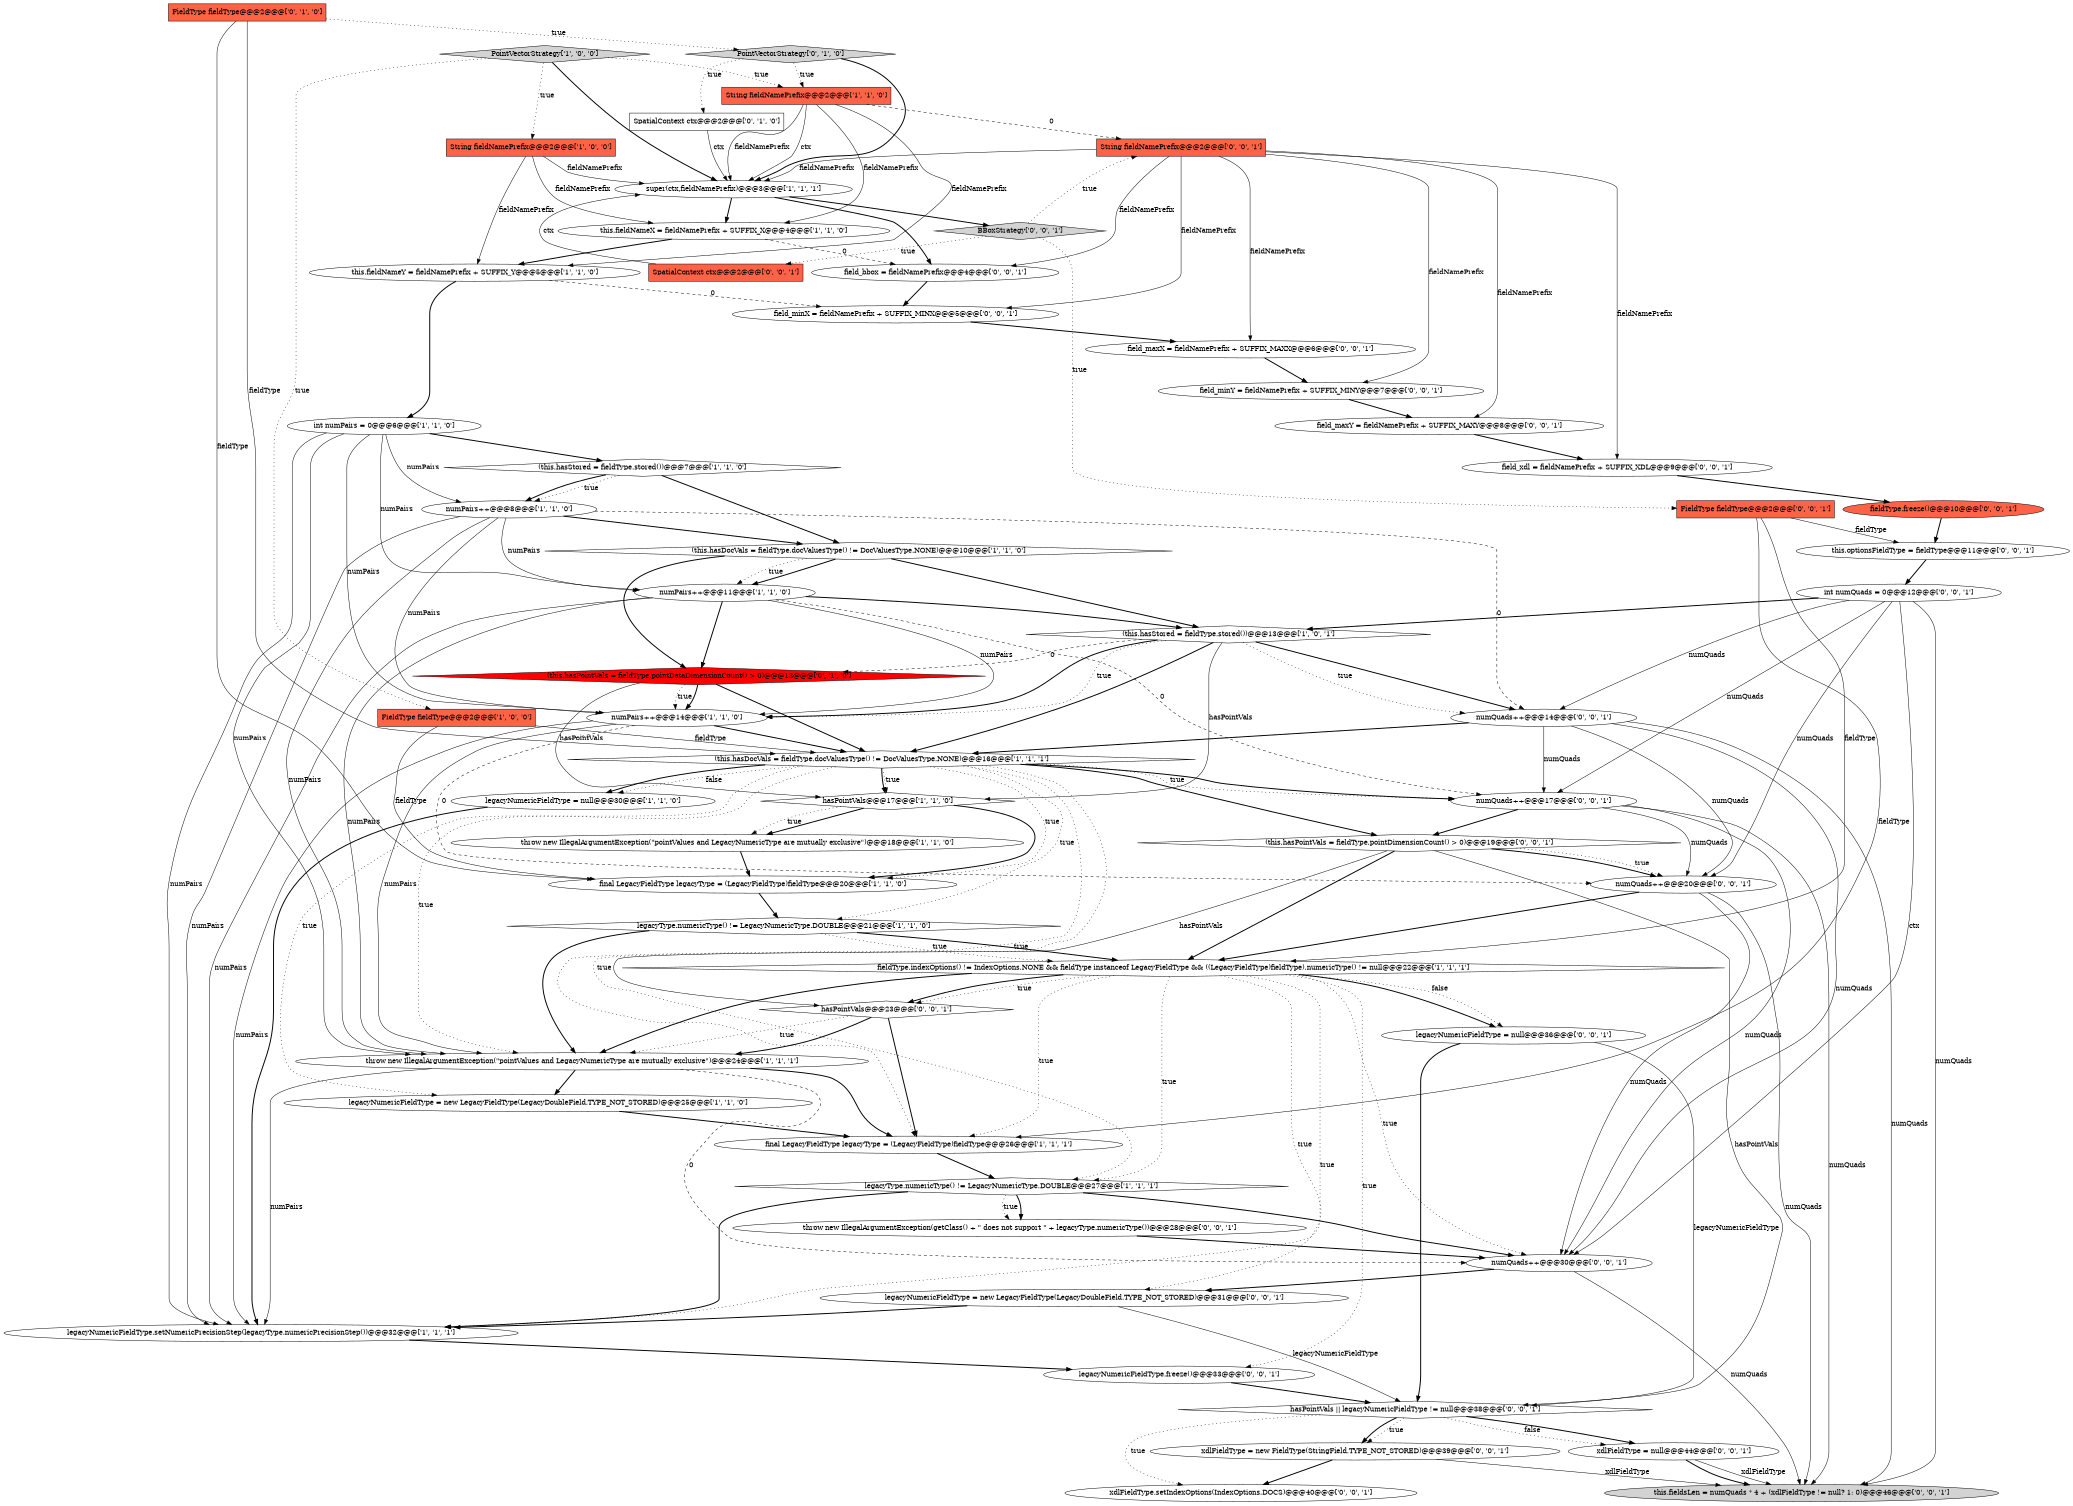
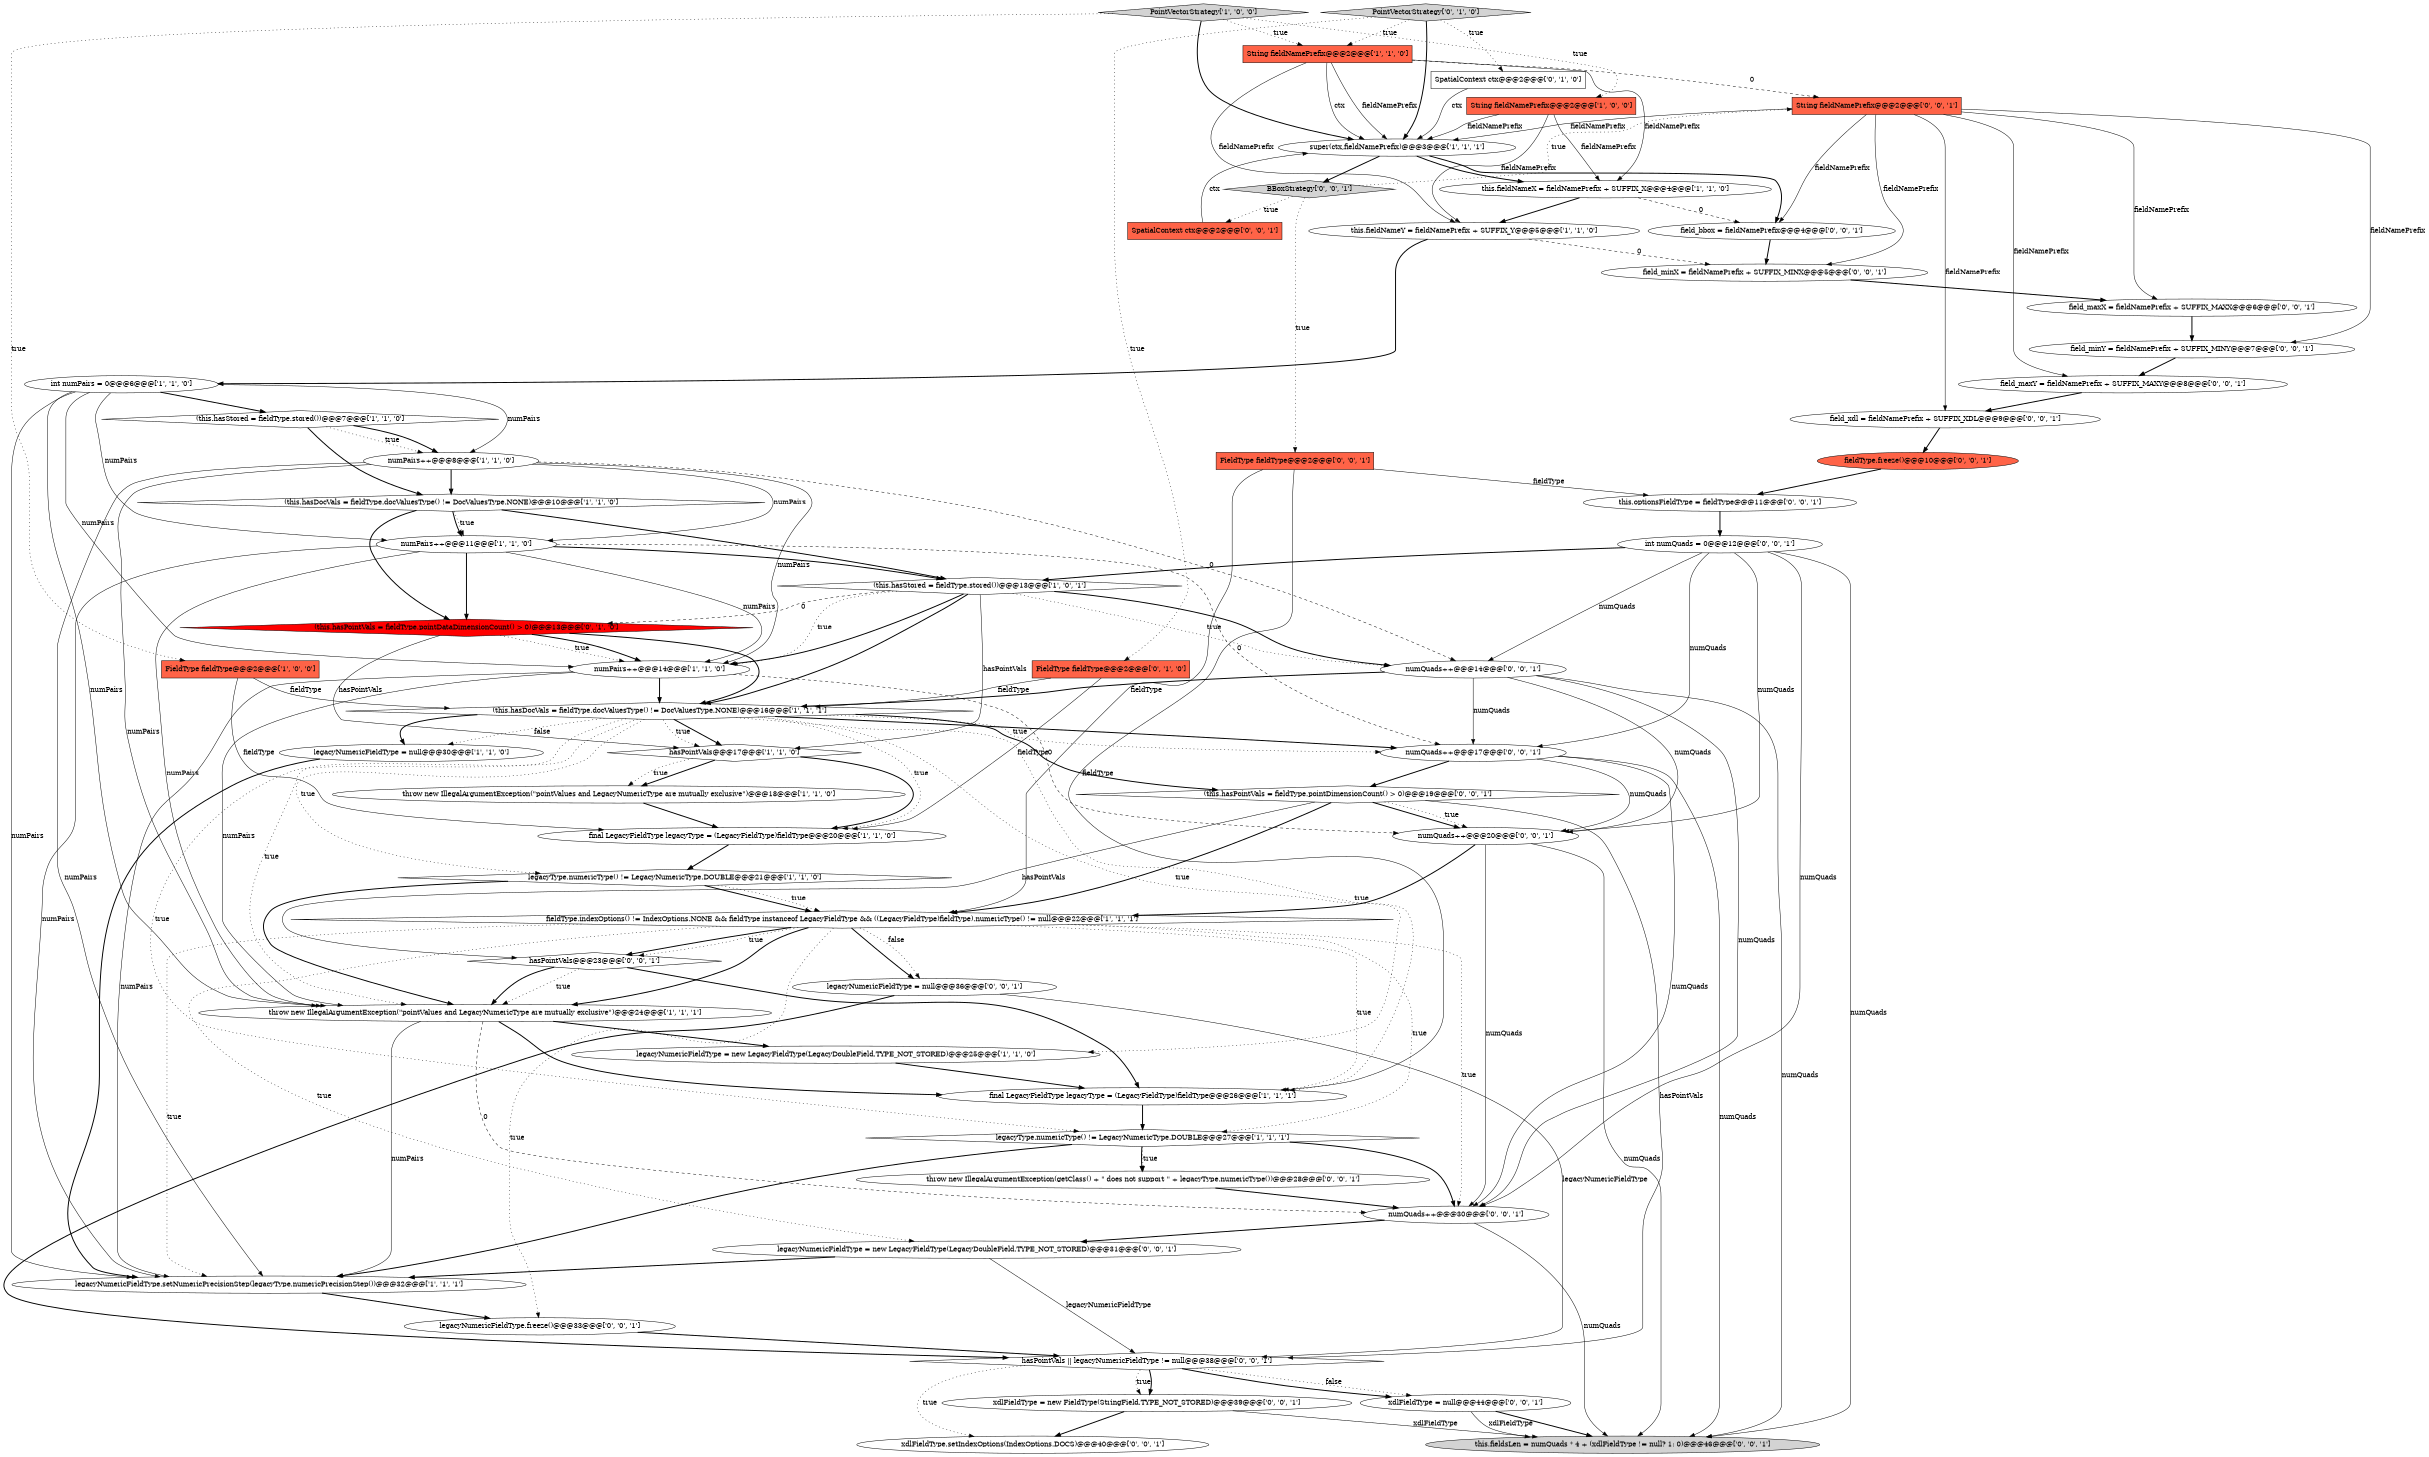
edge "FieldType fieldType@@@2@@@['0', '1', '0']" -> "PointVectorStrategy['0', '1', '0']": reversed
edge "int numQuads = 0@@@12@@@['0', '0', '1']" -> "numQuads++@@@30@@@['0', '0', '1']": label "ctx" -> "numQuads"
